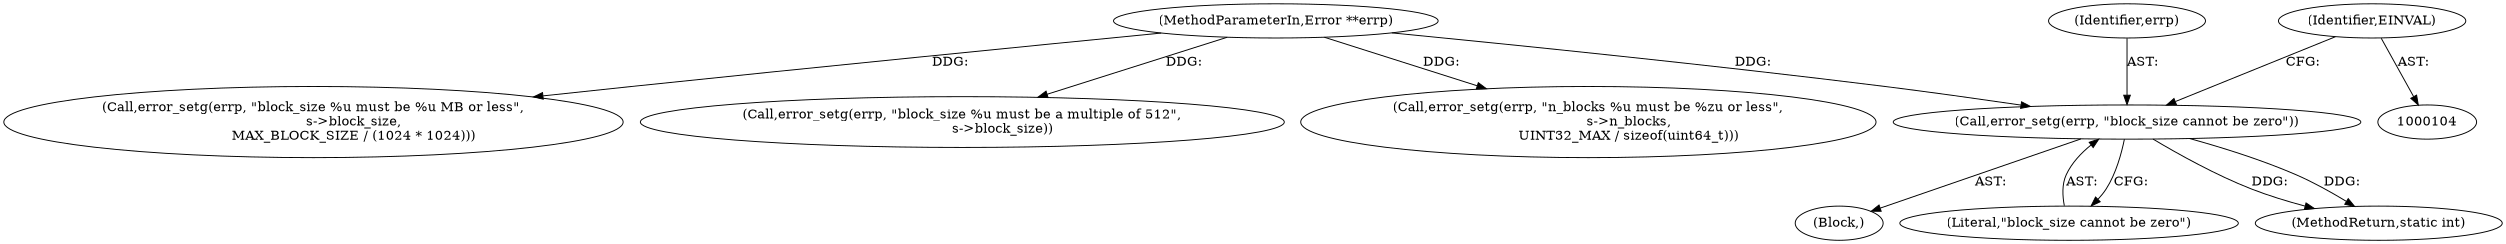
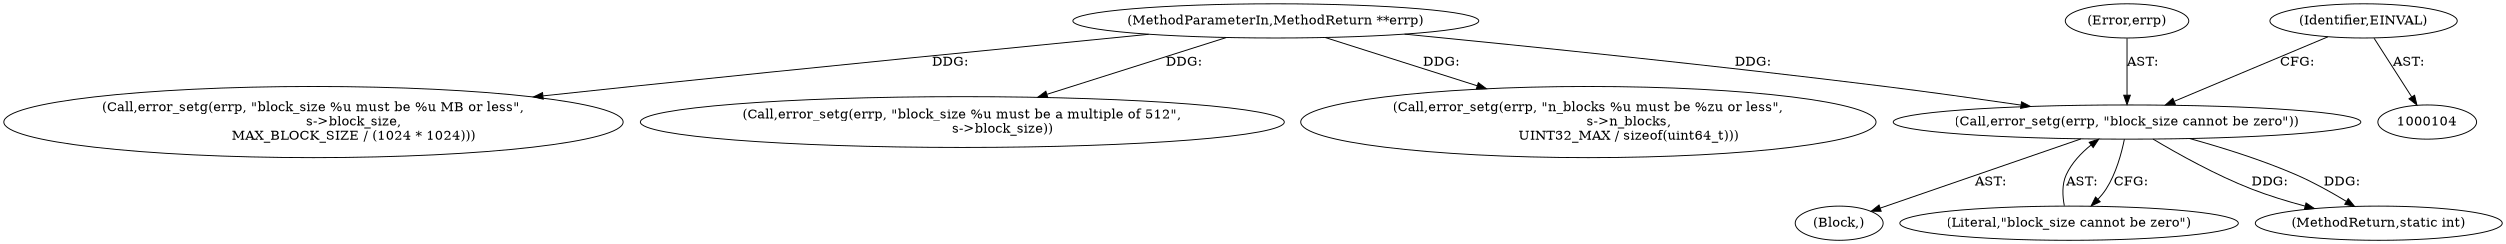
node "(MethodParameterIn,Error **errp)": label "(MethodParameterIn,Error **errp)" -> "(MethodParameterIn,MethodReturn **errp)"
node "(Identifier,errp)": label "(Identifier,errp)" -> "(Error,errp)"
